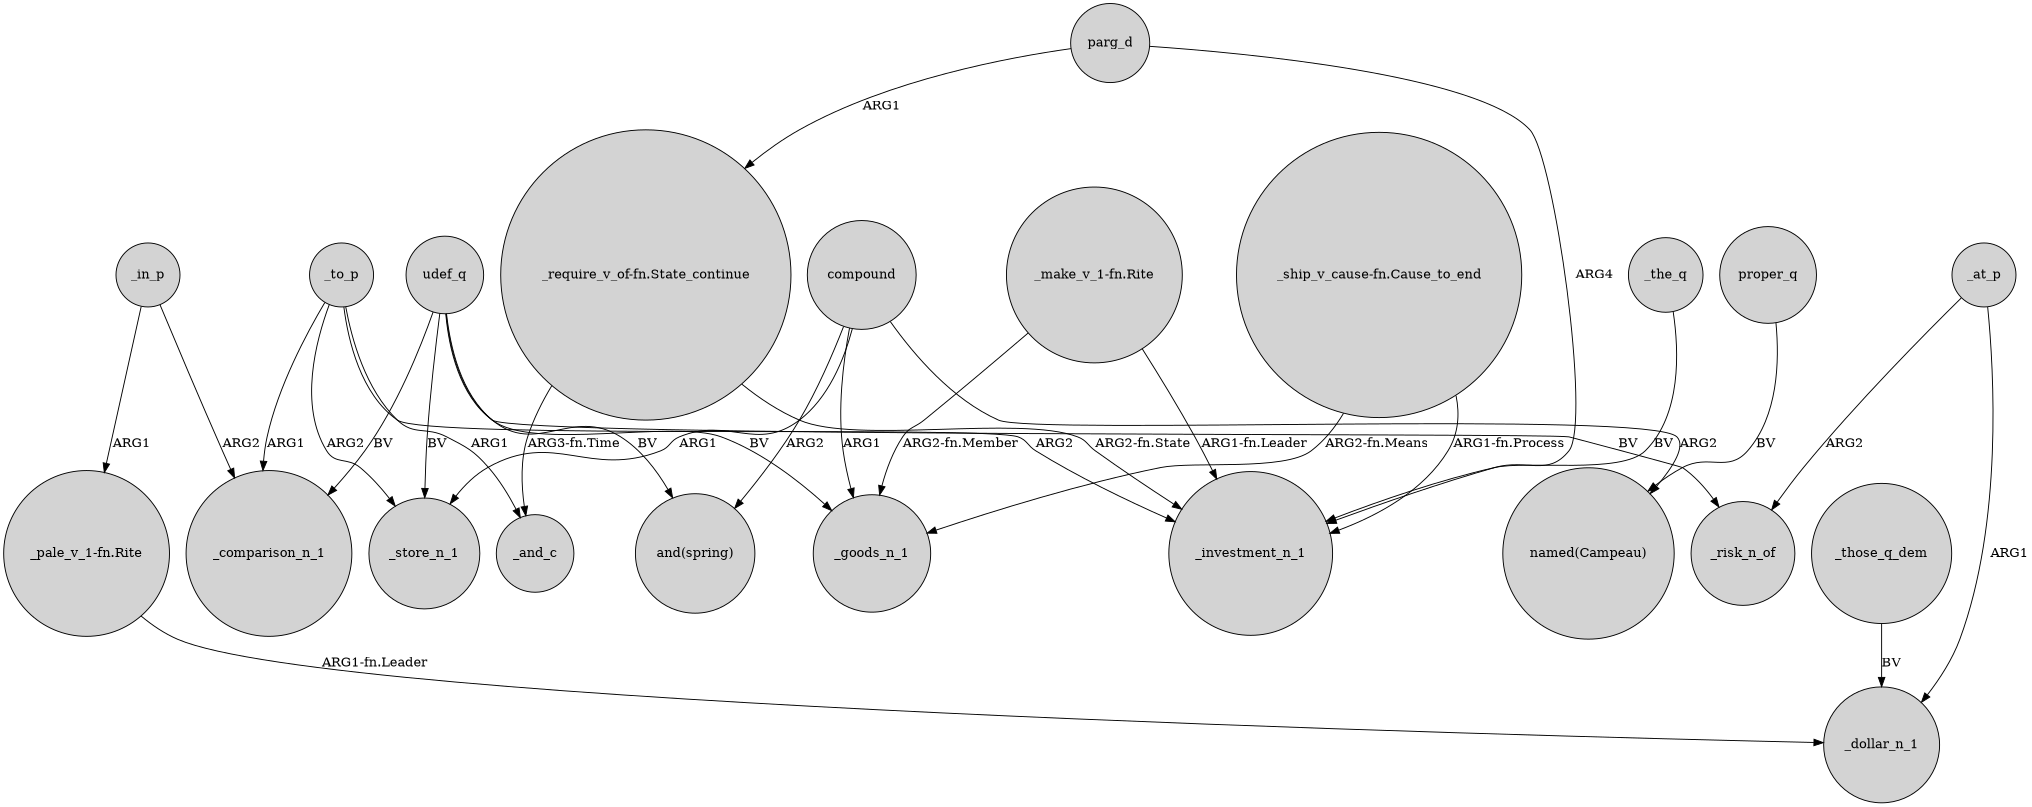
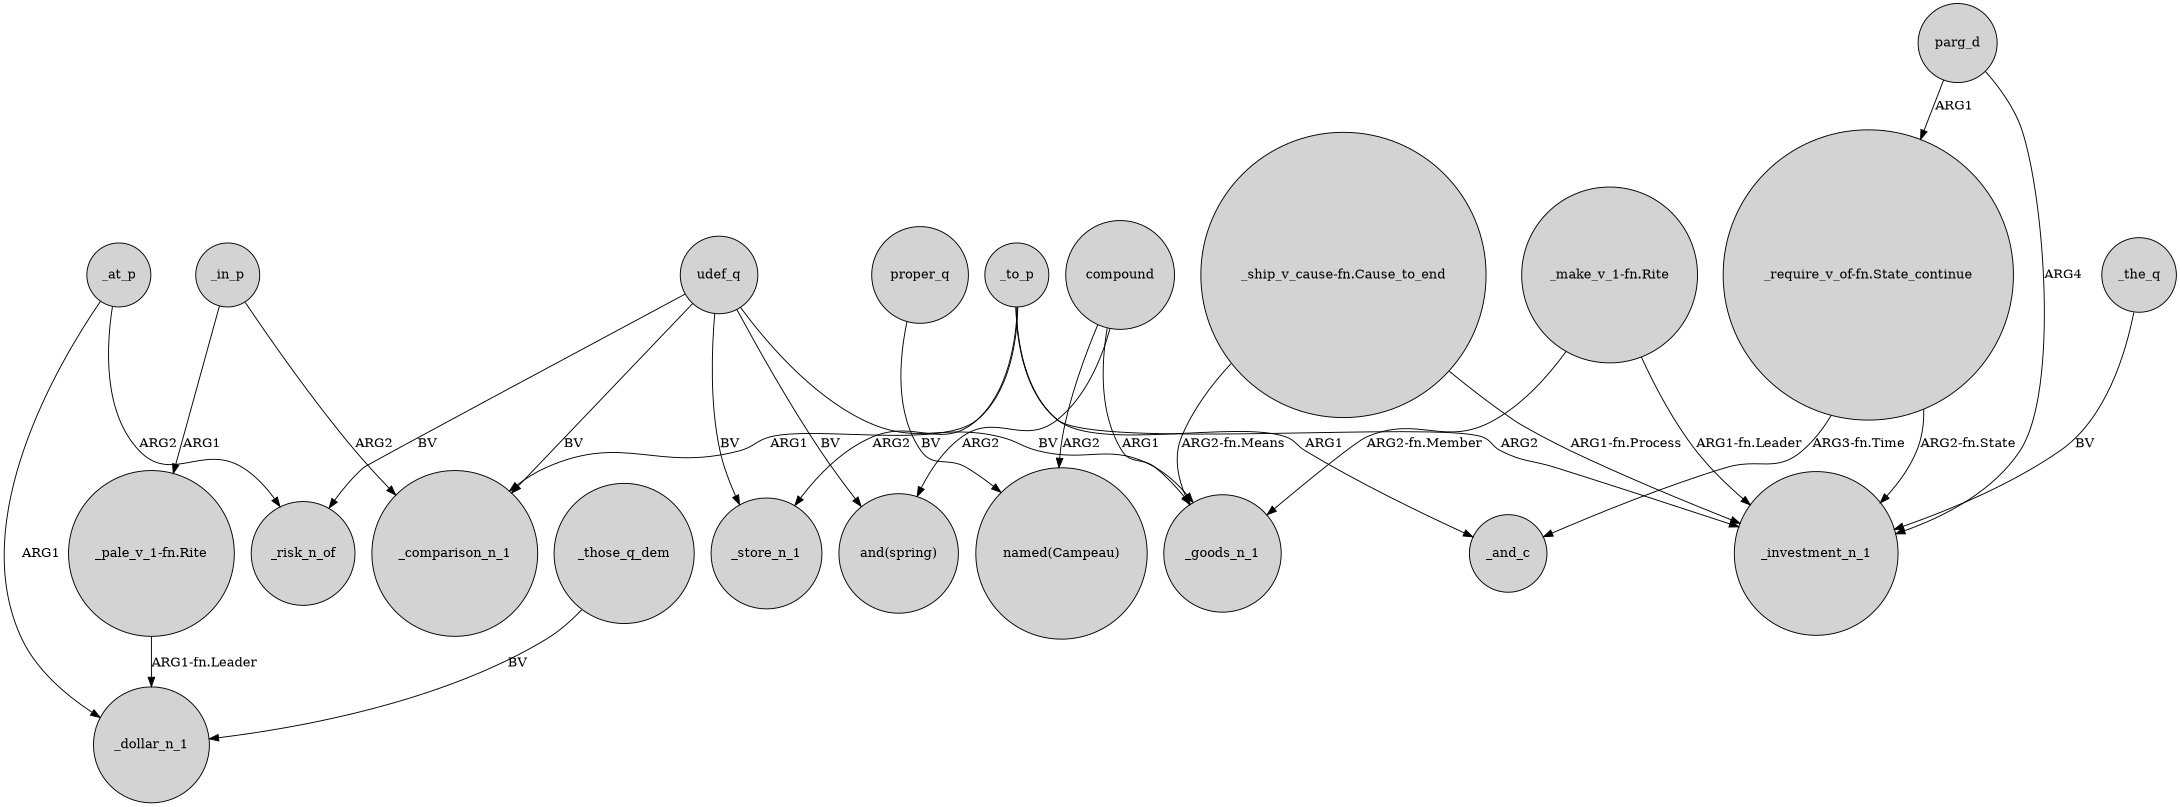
edge "compound" -> "_store_n_1": removed, label "ARG1"
